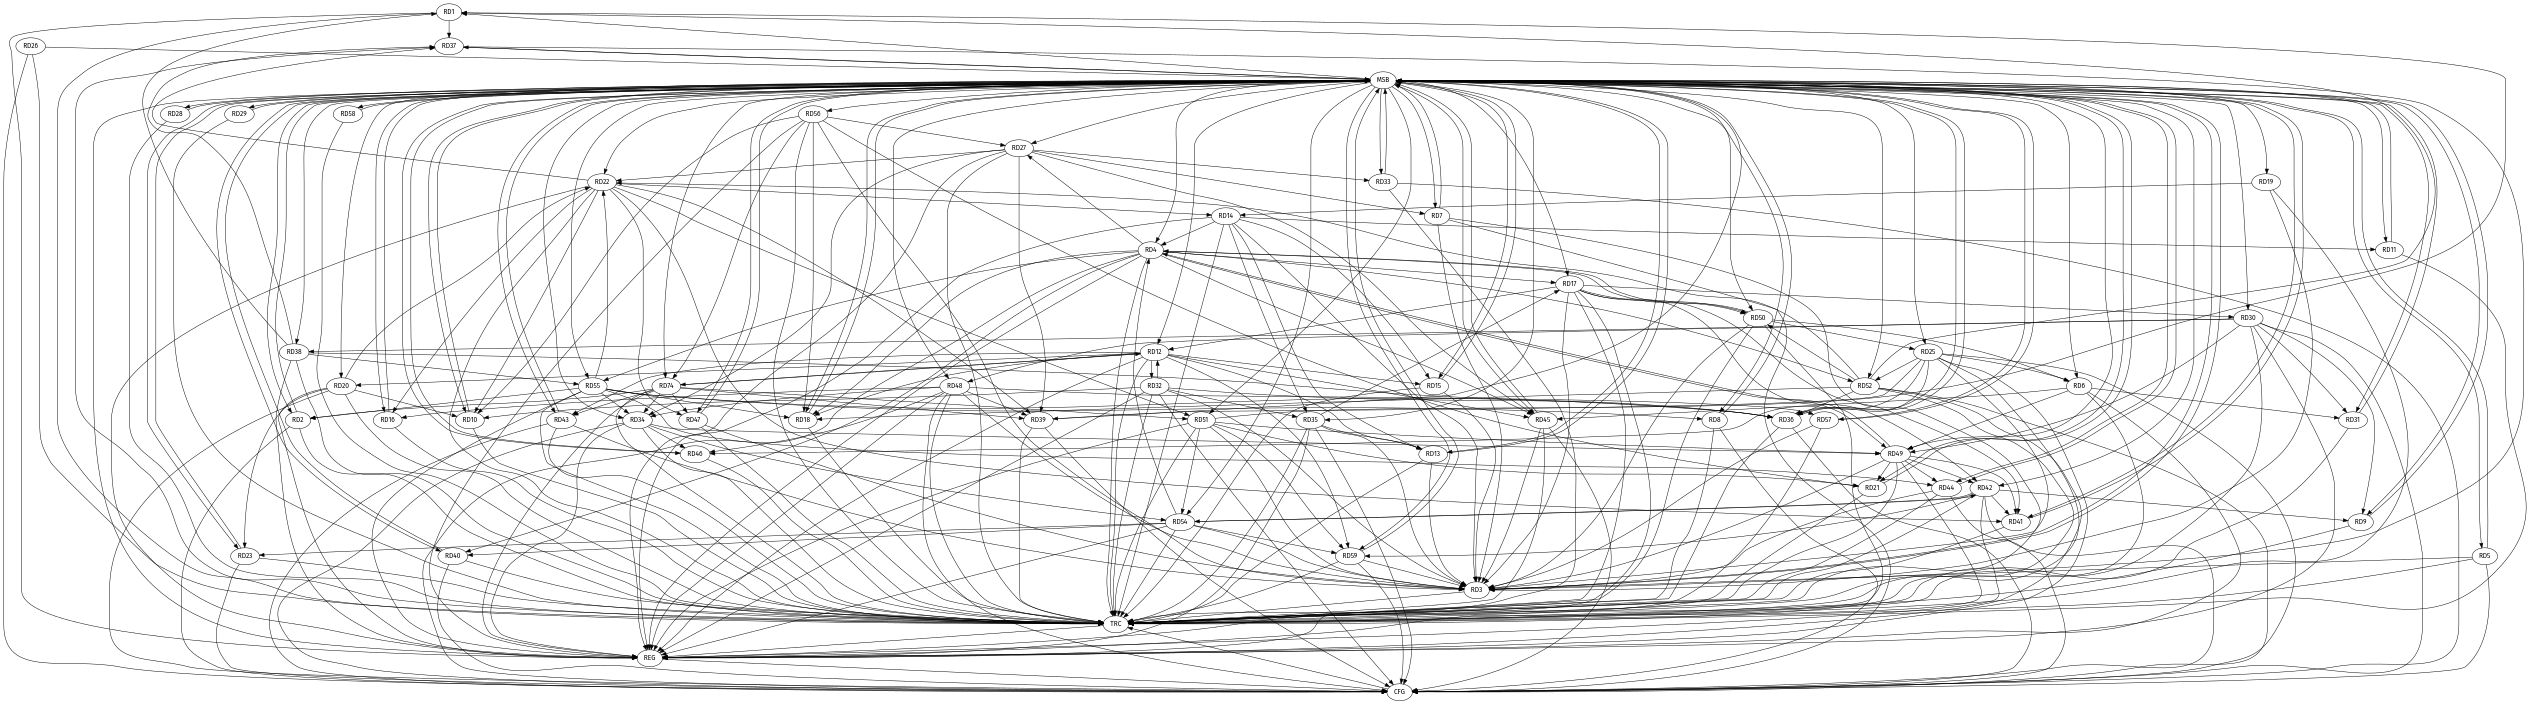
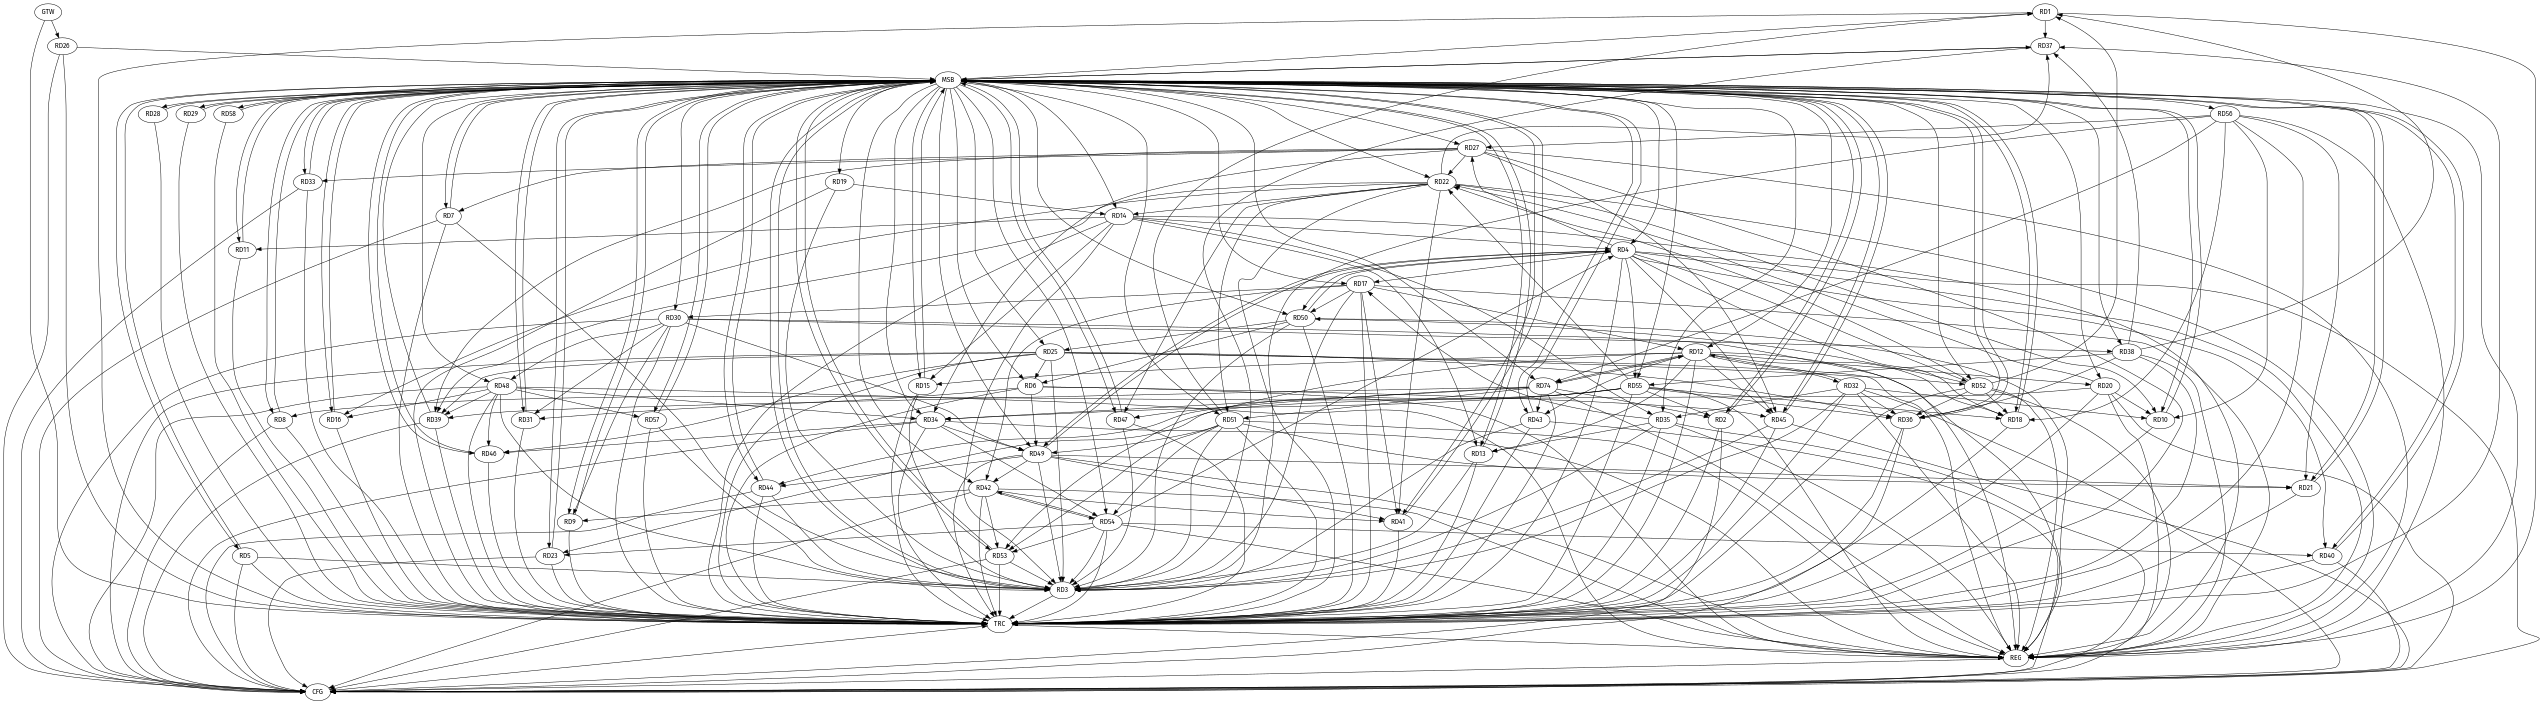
node "GTW": added
edge "MSB" -> "RD14": added
node "RD59": label "RD59" -> "RD53"
